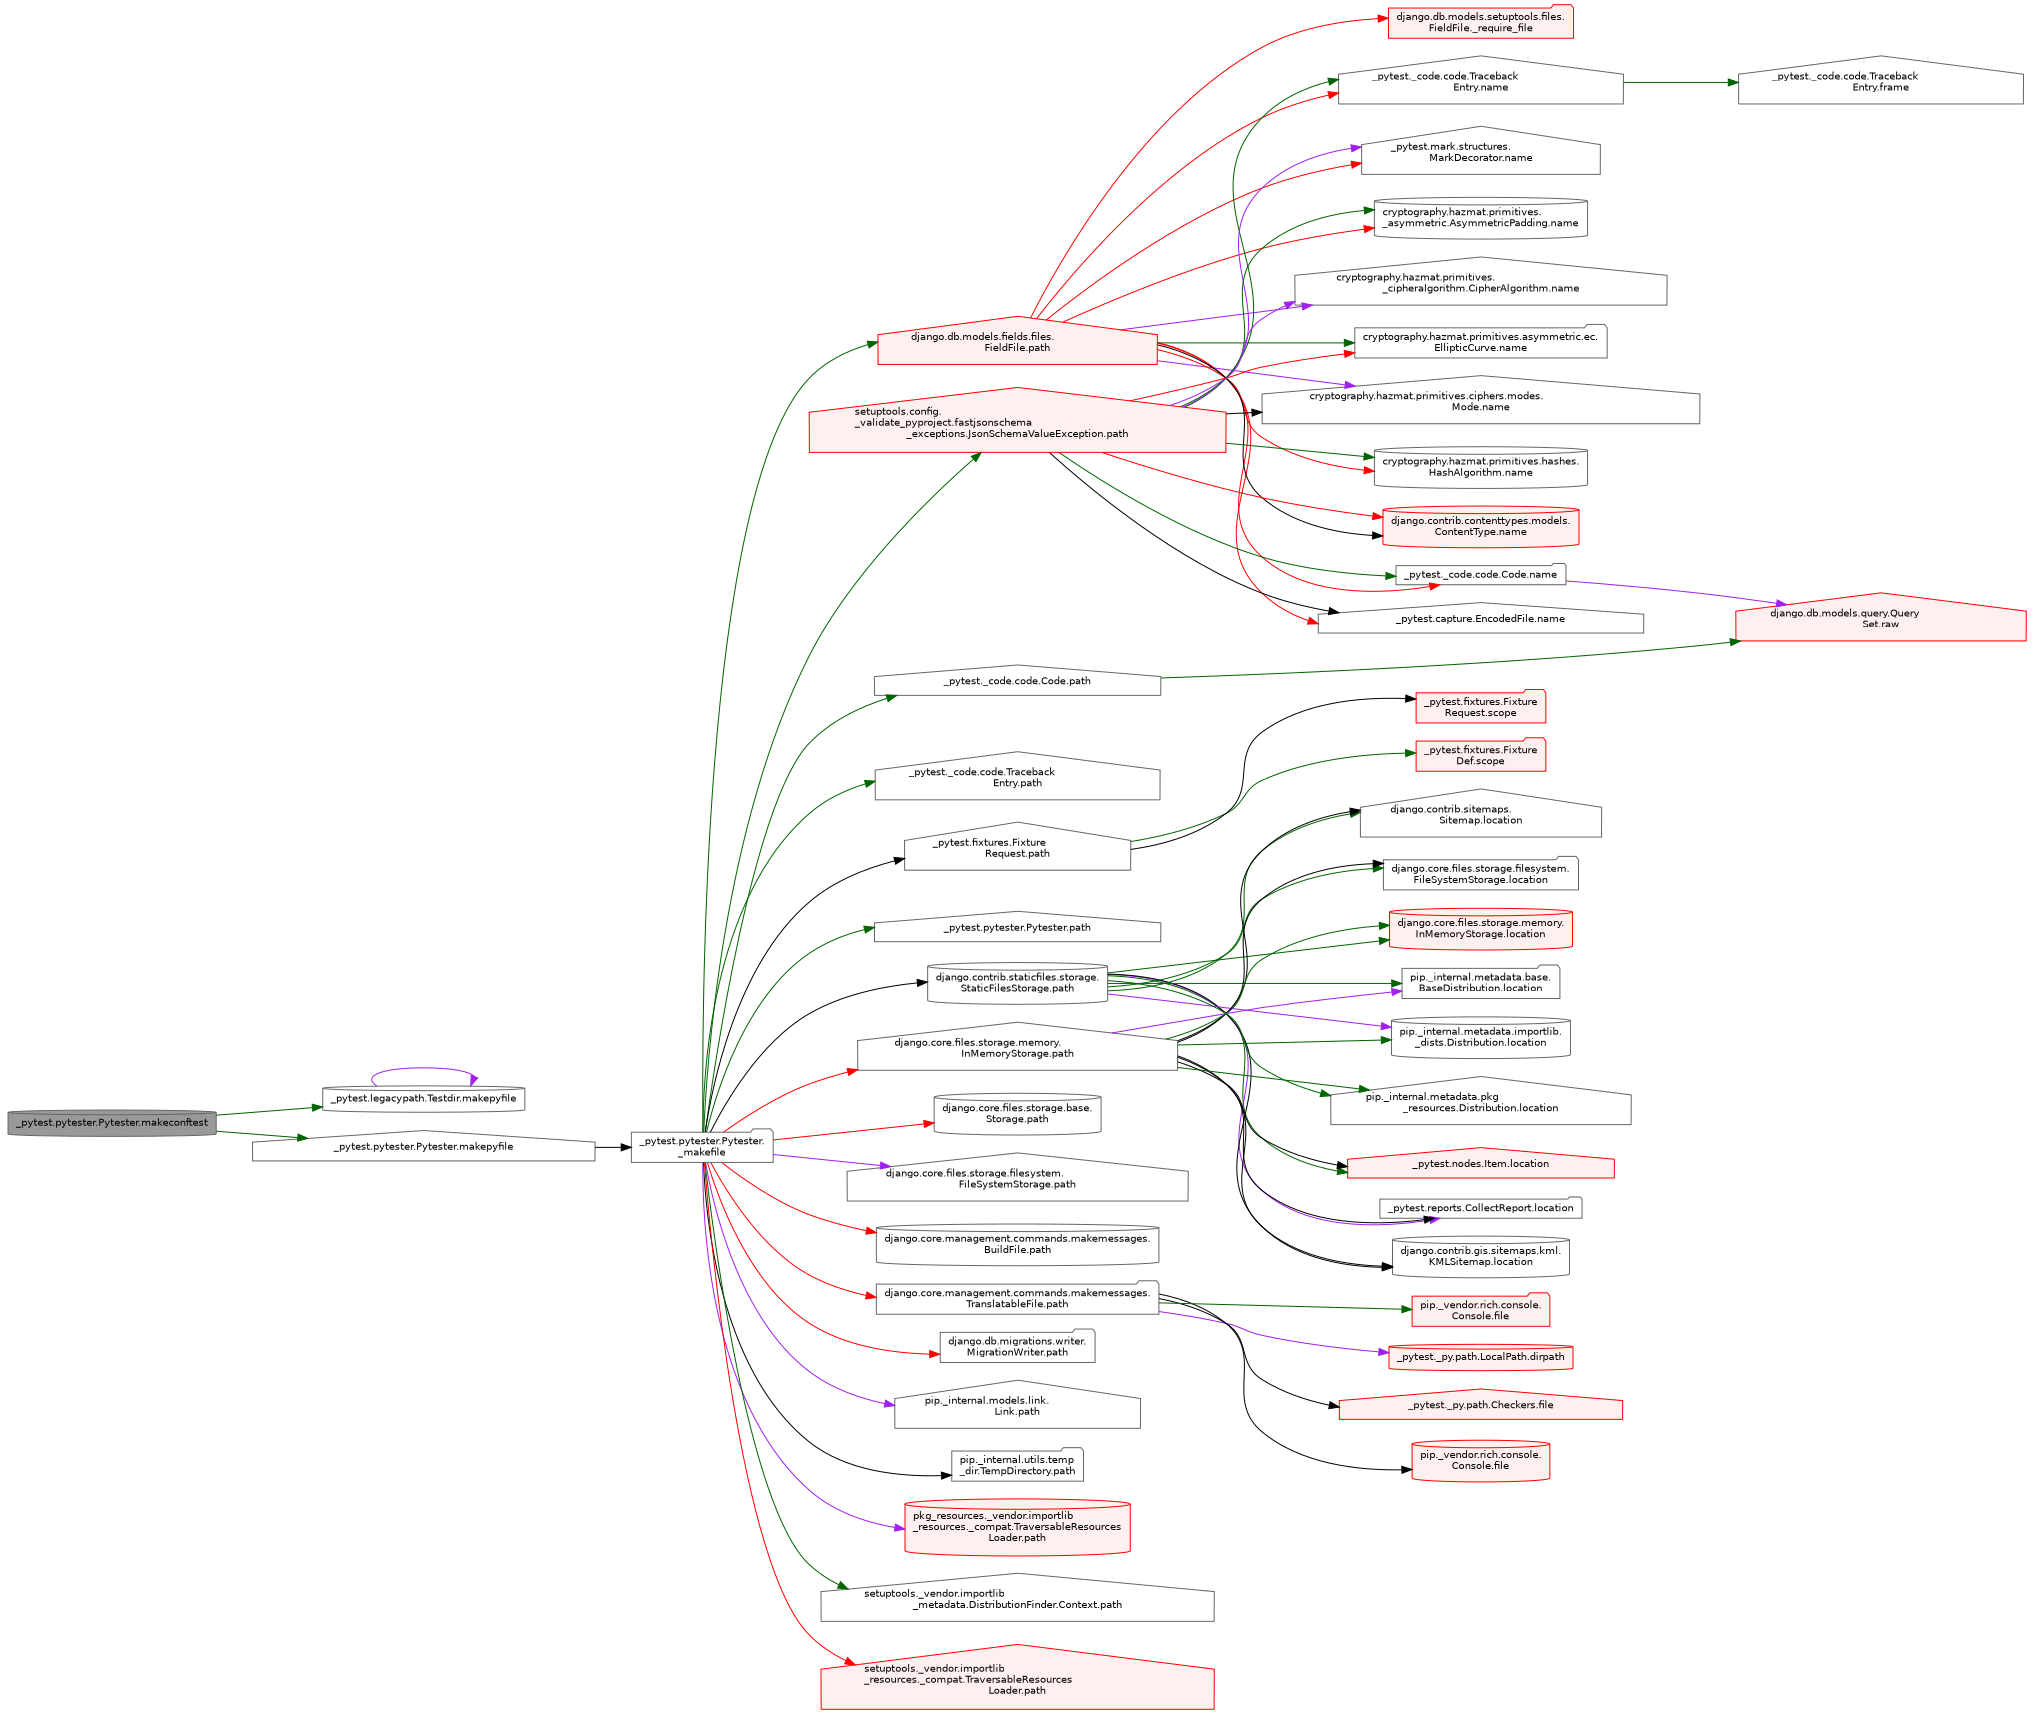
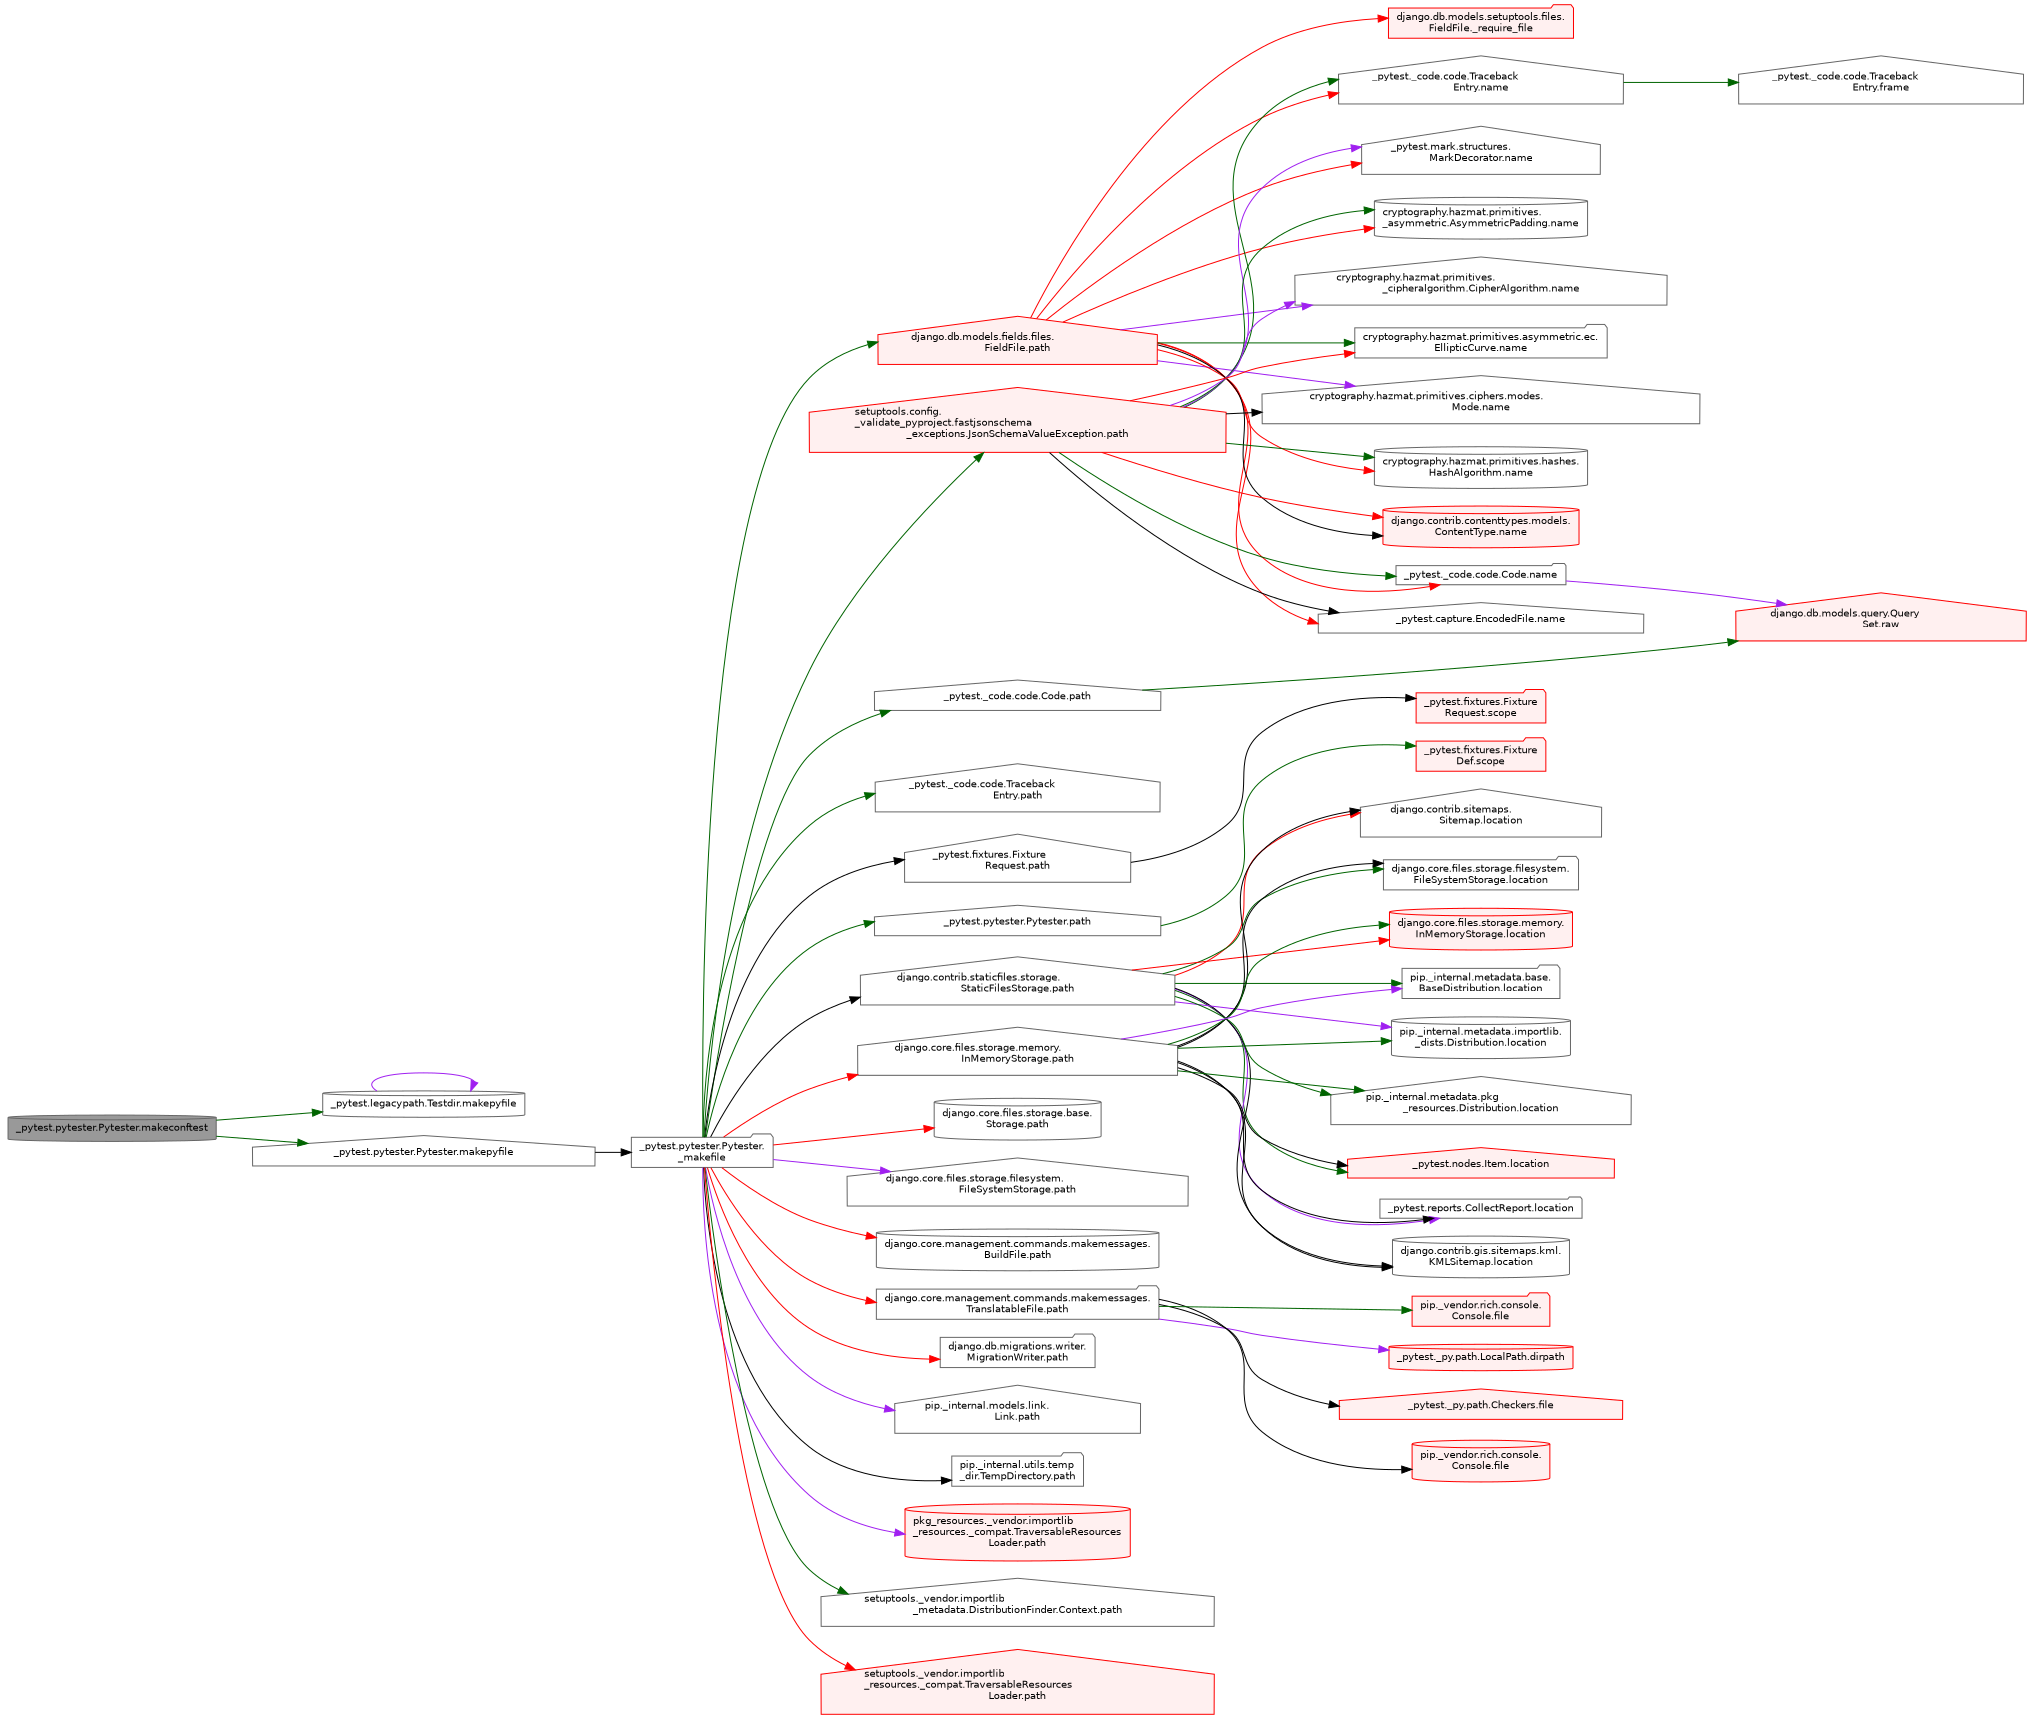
edge "_pytest.fixtures.Fixture Request.path" -> "_pytest.fixtures.Fixture Def.scope": now "_pytest.pytester.Pytester.path" -> "_pytest.fixtures.Fixture Def.scope"
edge "django.contrib.staticfiles.storage. StaticFilesStorage.path" -> "django.contrib.sitemaps. Sitemap.location": color darkgreen -> red
edge "django.contrib.staticfiles.storage. StaticFilesStorage.path" -> "django.core.files.storage.memory. InMemoryStorage.location": color darkgreen -> red
node "django.contrib.staticfiles.storage. StaticFilesStorage.path": shape cylinder -> house
